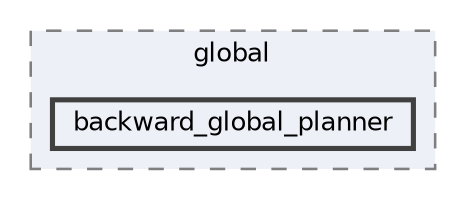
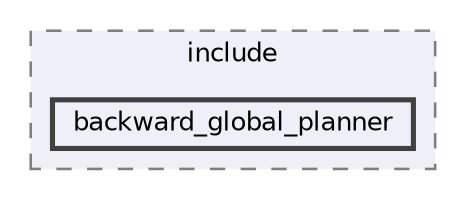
cluster "global": label "global" -> "include"
